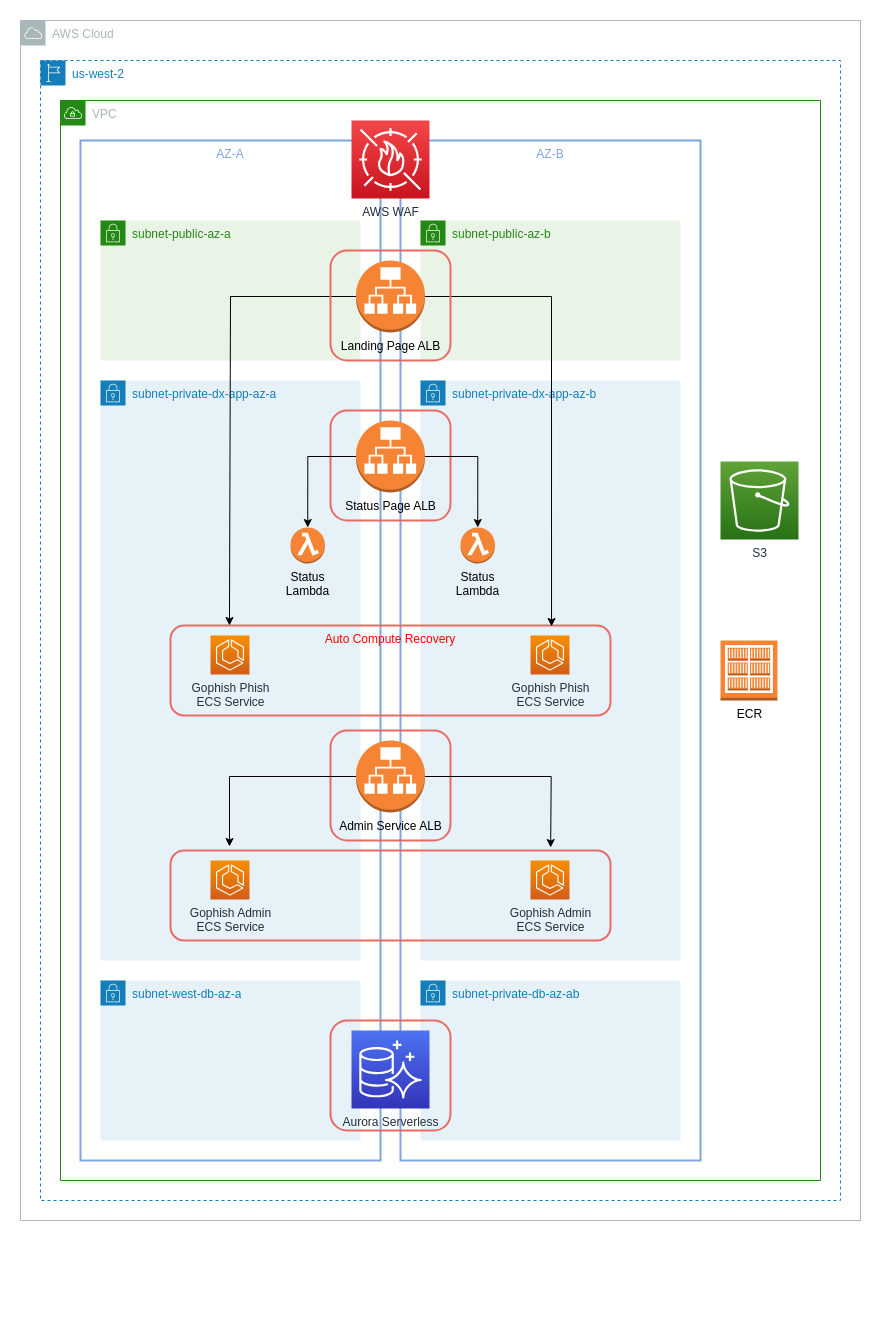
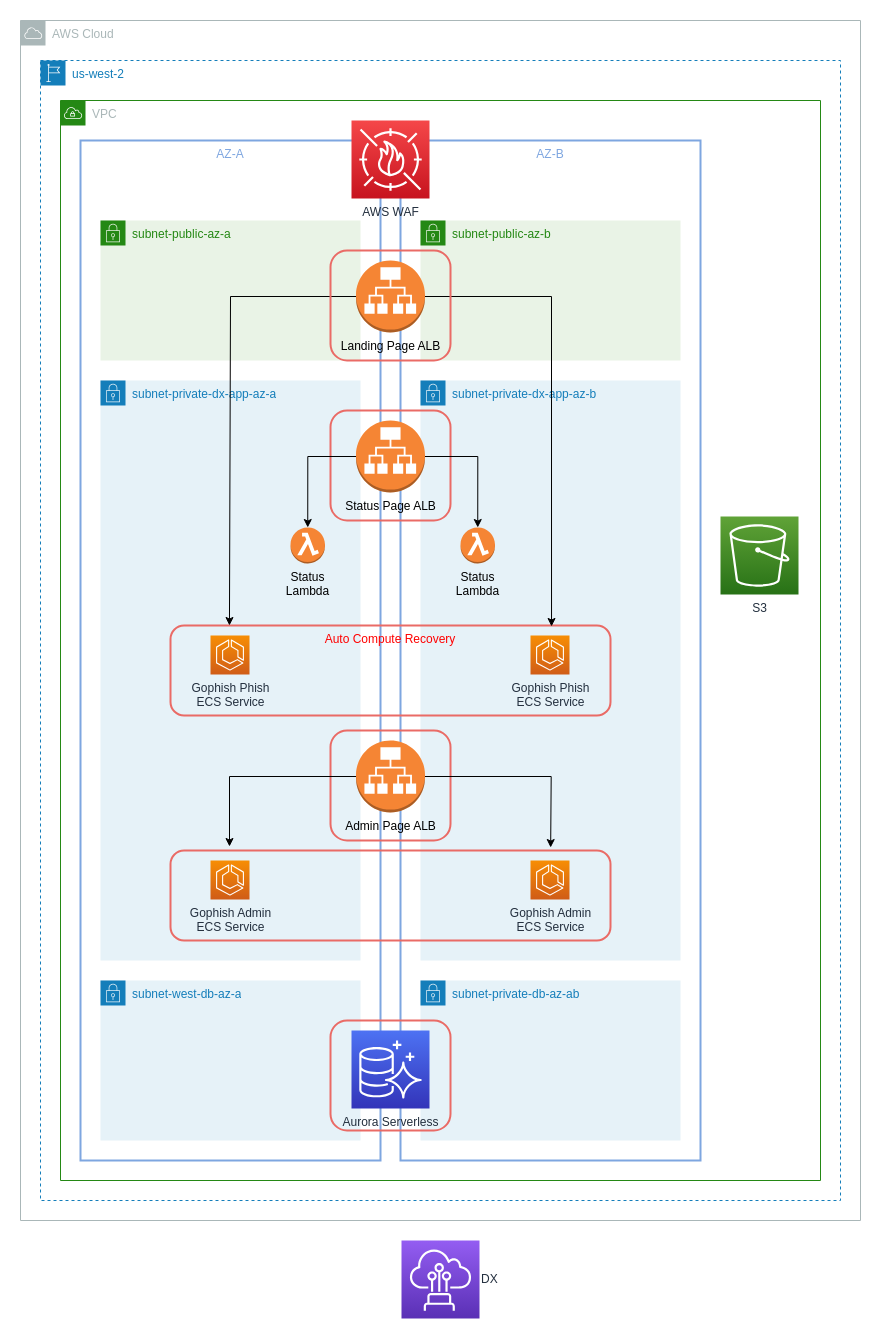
node "S3": moved (760, 501) -> (760, 556)
node "ECR": removed
node "Admin Service ALB": label "Admin Service ALB" -> "Admin Page ALB"
node "DX": added
